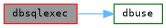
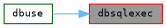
edge "dbsqlexec" -> "dbuse": reversed
